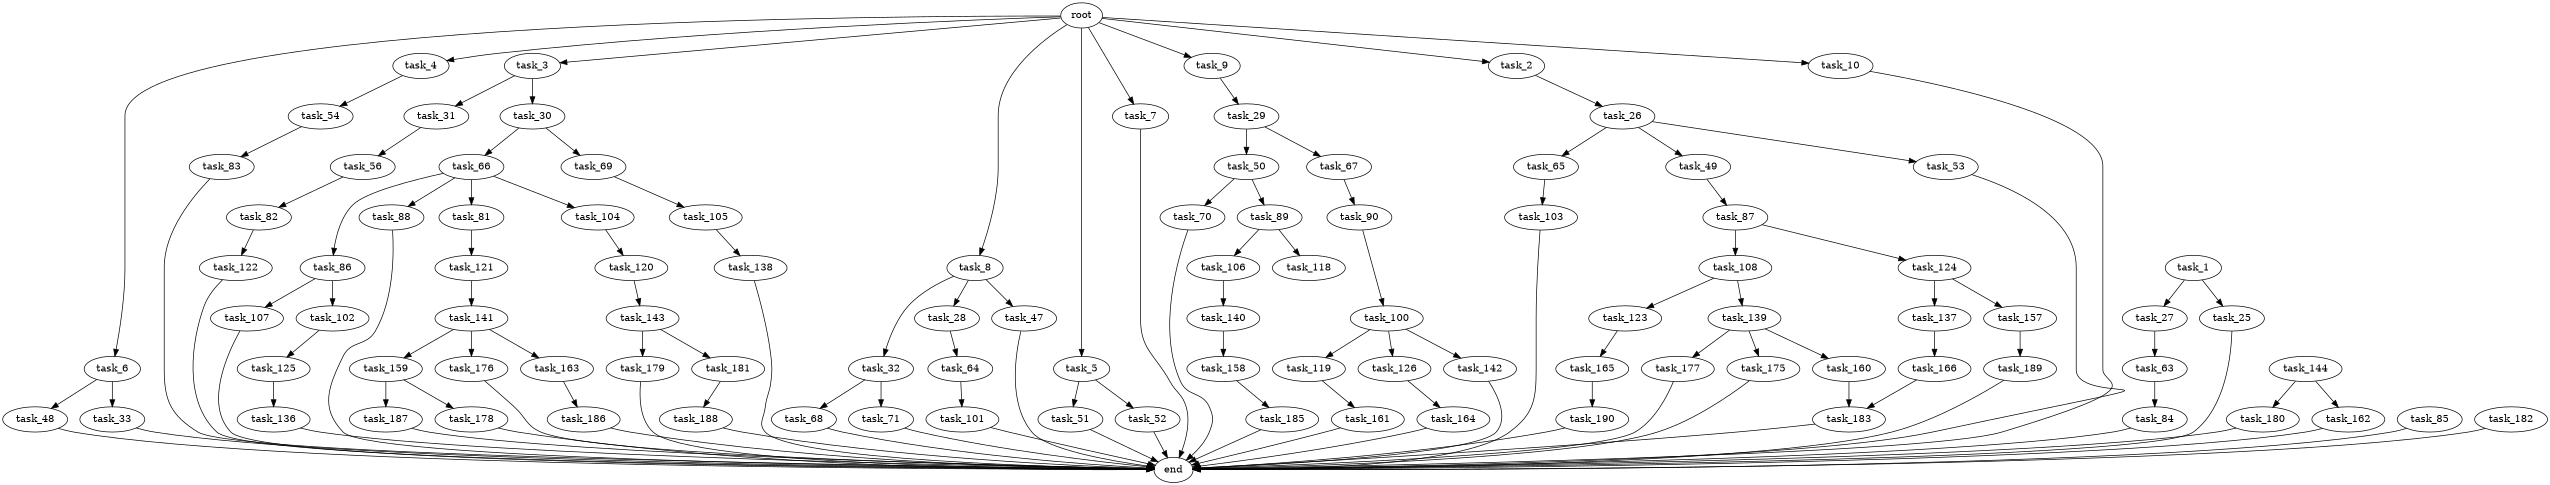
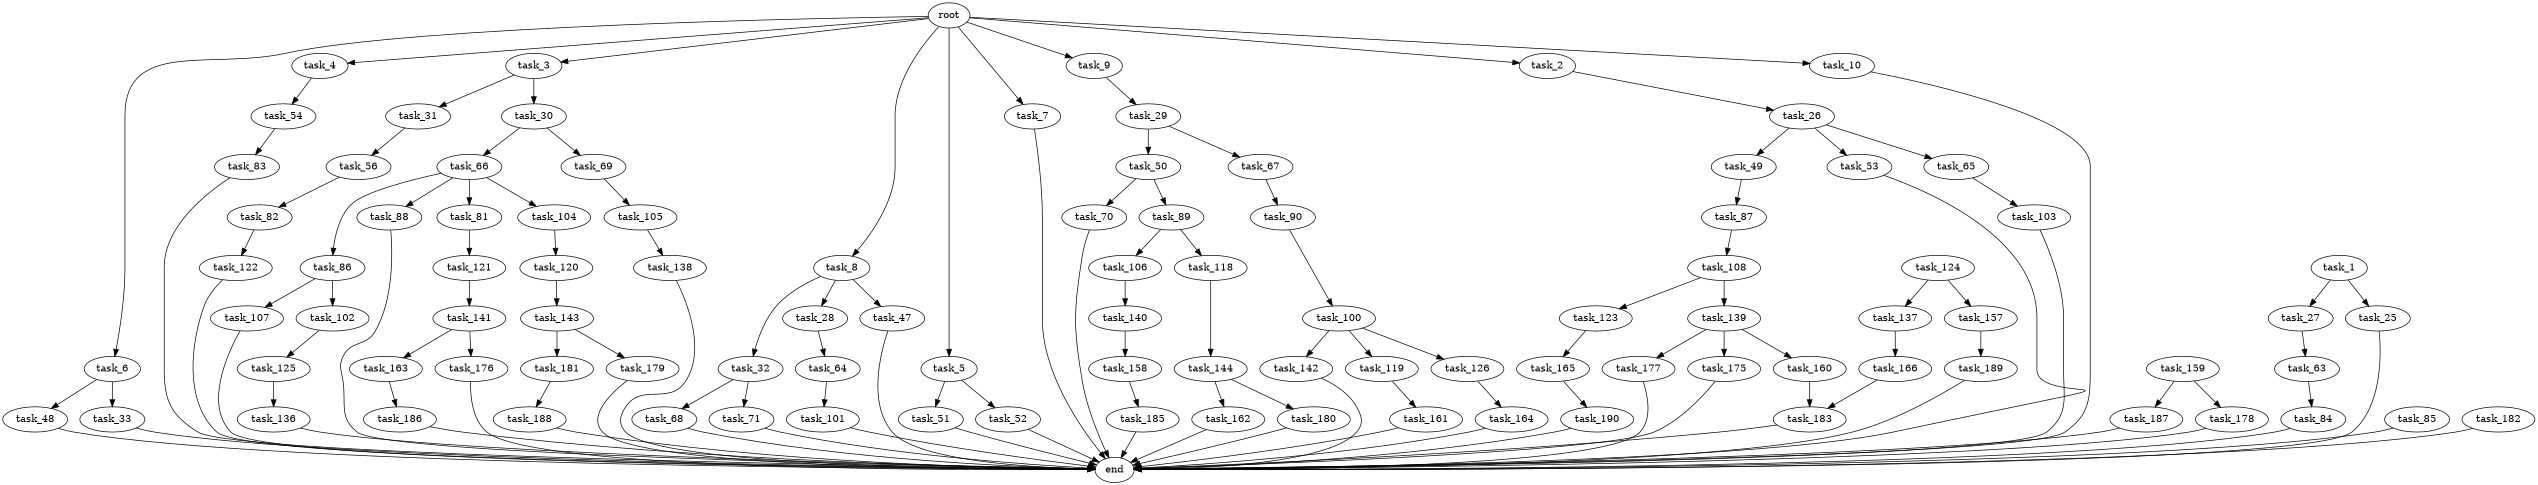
edge "task_87" -> "task_124": removed
edge "task_118" -> "task_144": added
edge "task_141" -> "task_159": removed
